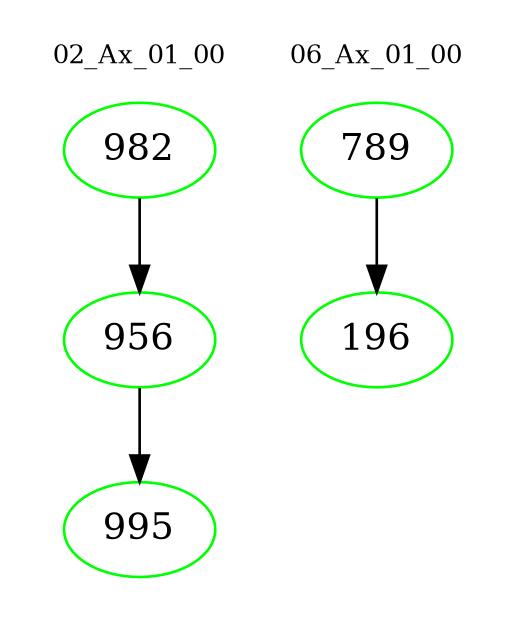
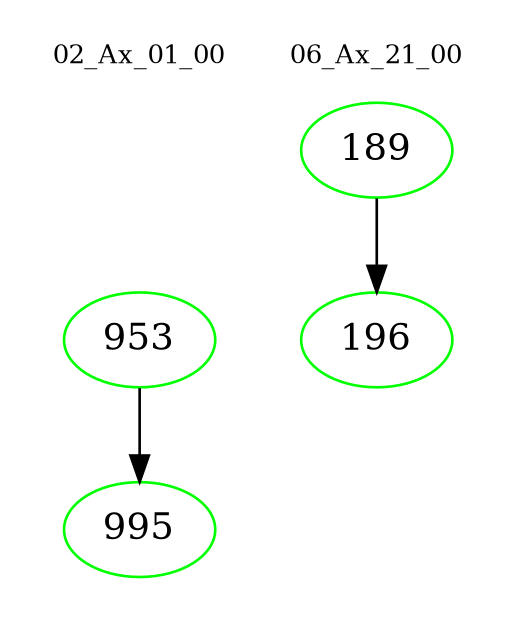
cluster "06_Ax_01_00": label "06_Ax_01_00" -> "06_Ax_21_00"
node "982": removed
node "789": label "789" -> "189"
node "956": label "956" -> "953"
